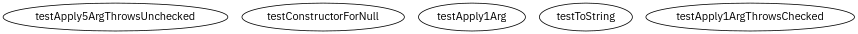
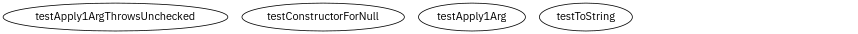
node "testApply5ArgThrowsUnchecked": label "testApply5ArgThrowsUnchecked" -> "testApply1ArgThrowsUnchecked"
node "testApply1ArgThrowsChecked": removed
